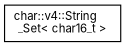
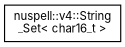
node "char::v4::String _Set< char16_t >": label "char::v4::String _Set< char16_t >" -> "nuspell::v4::String _Set< char16_t >"
